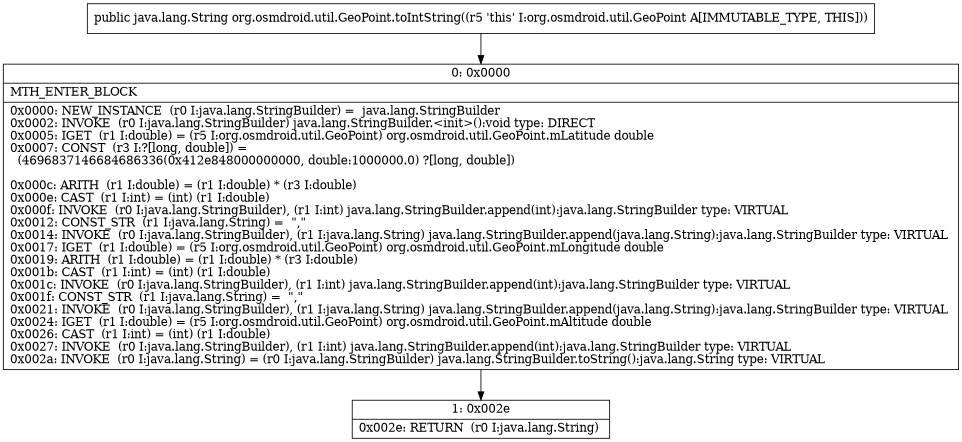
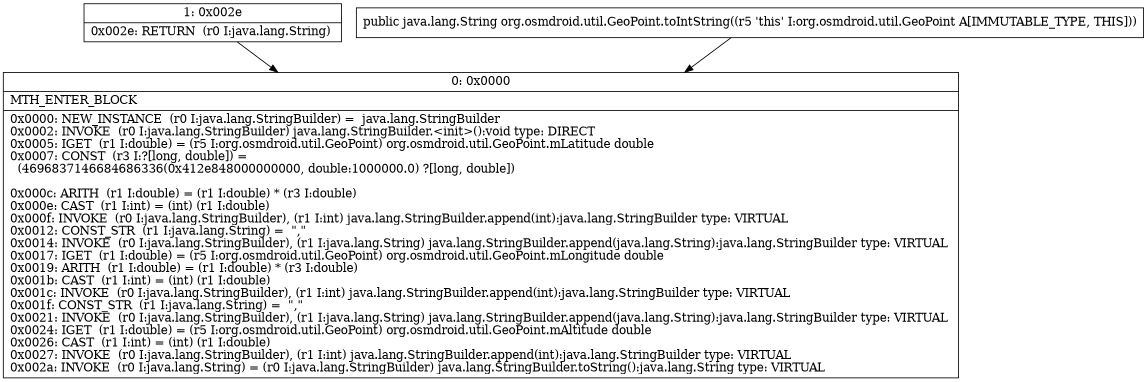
edge "0: 0x0000" -> "1: 0x002e": reversed
